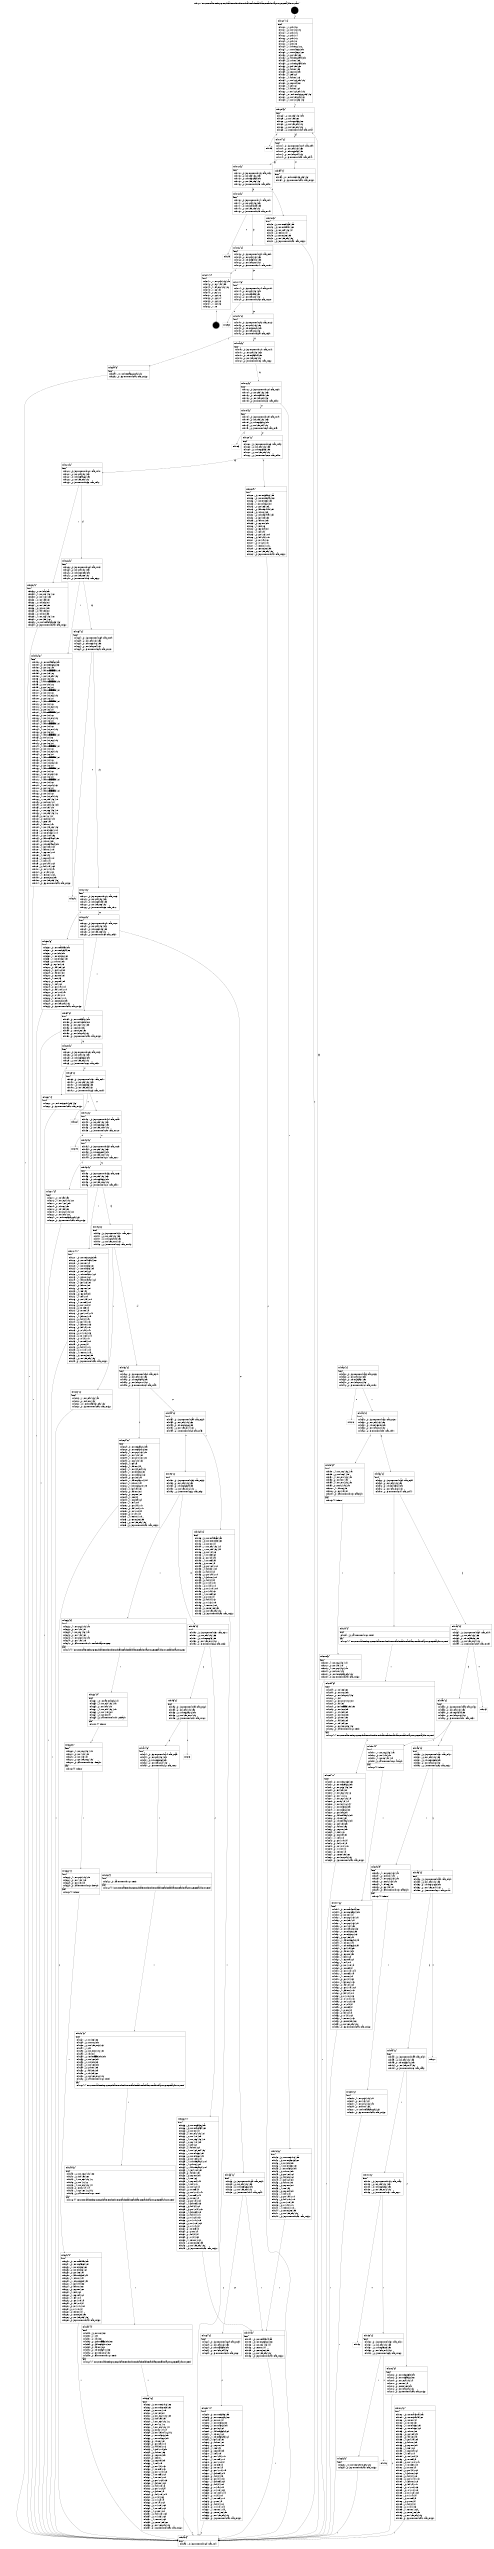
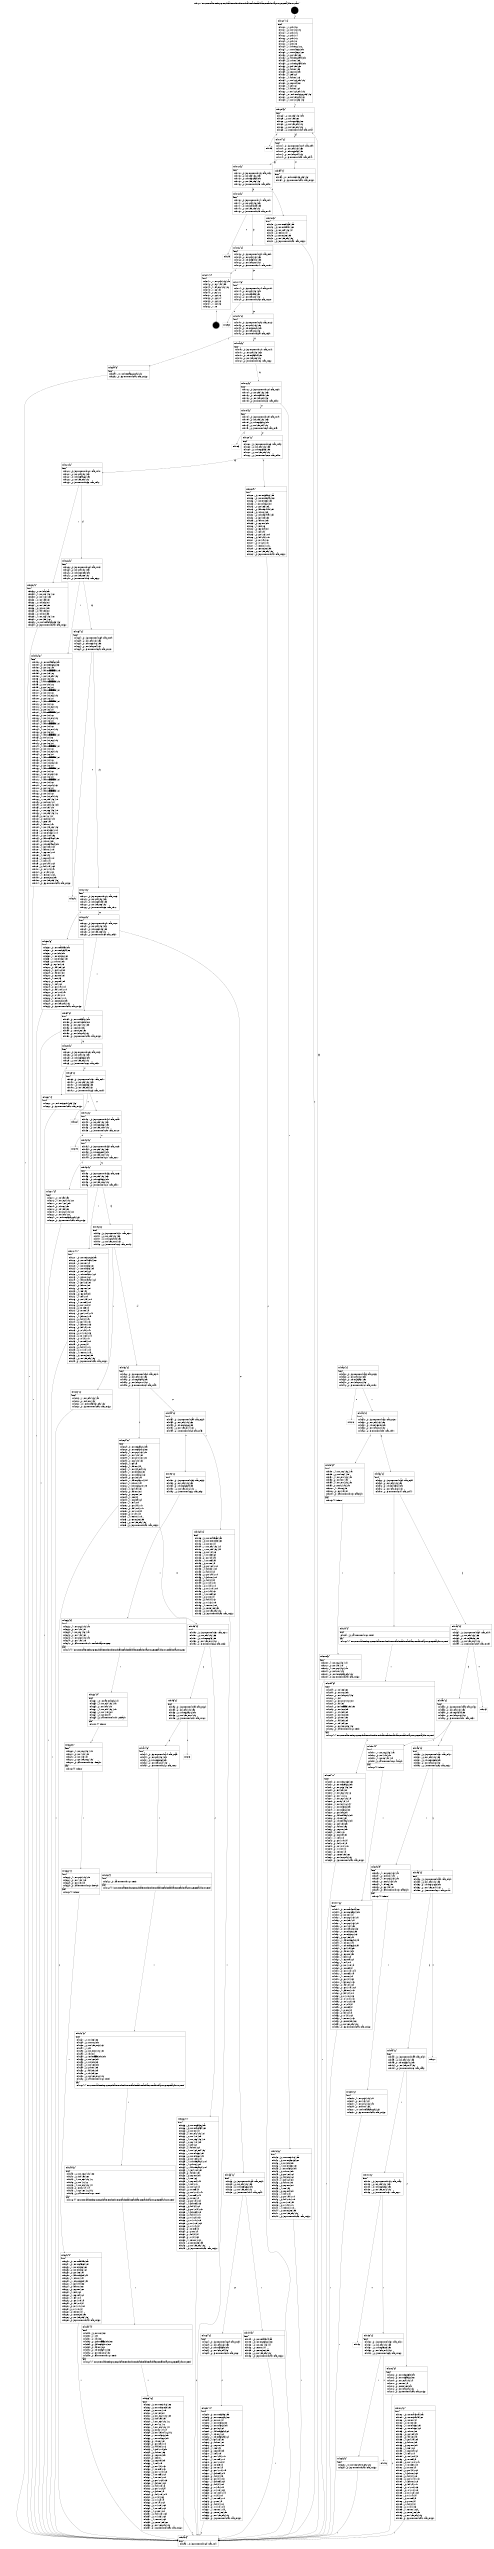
edge "0x4019c0 [28]" -> "0x4019dc [28]": now "0x402089 [122]" -> "0x4019dc [28]"
edge "0x40242c [86]" -> "0x401d19 [30]": now "0x40242c [86]" -> "0x4029a2 [5]"
edge "0x402363 [171]" -> "0x401d19 [30]": now "0x402363 [171]" -> "0x4029a2 [5]"
